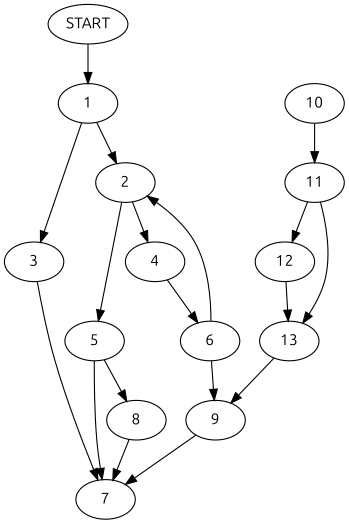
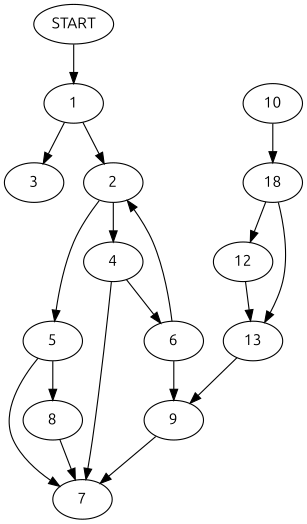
node "11": label "11" -> "18"
edge "3" -> "7": now "4" -> "7"
